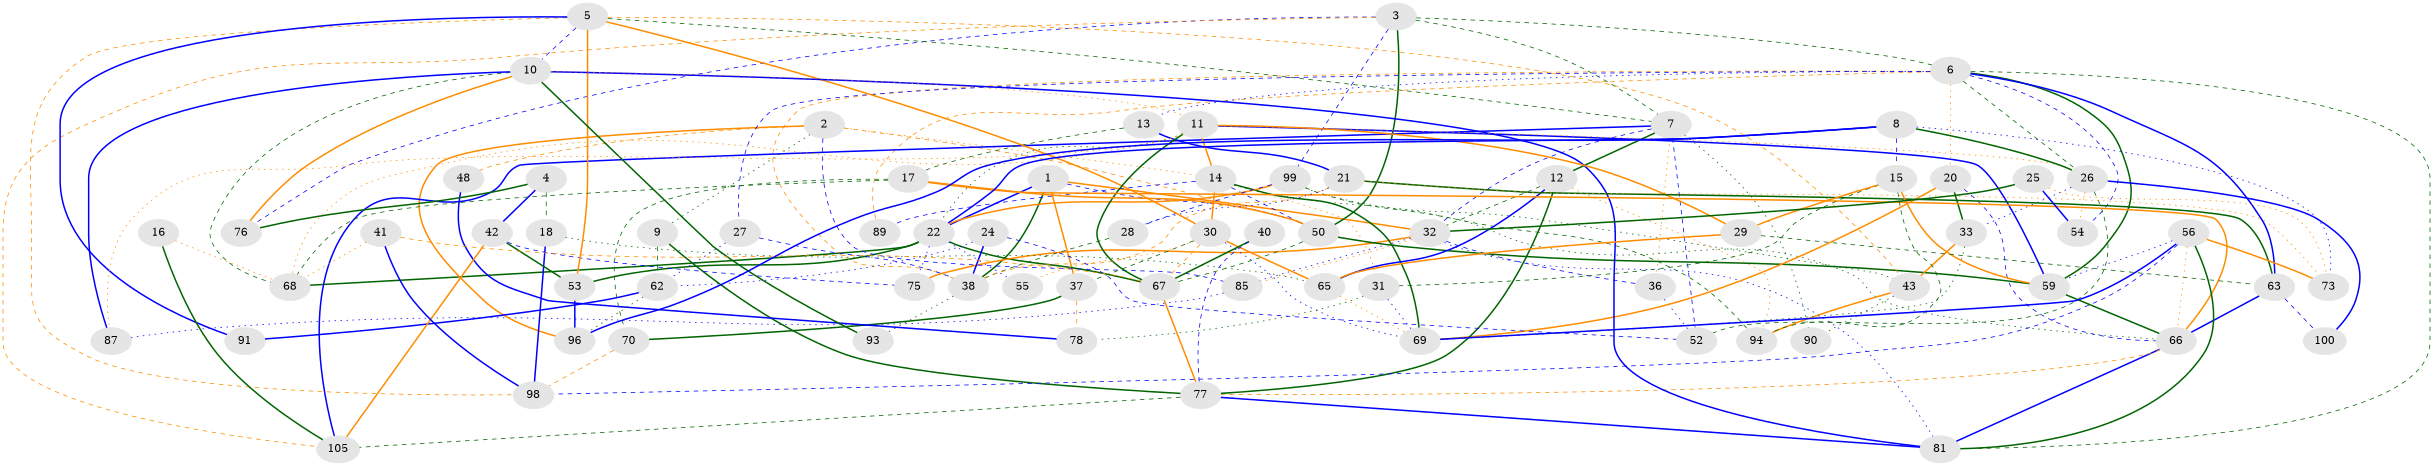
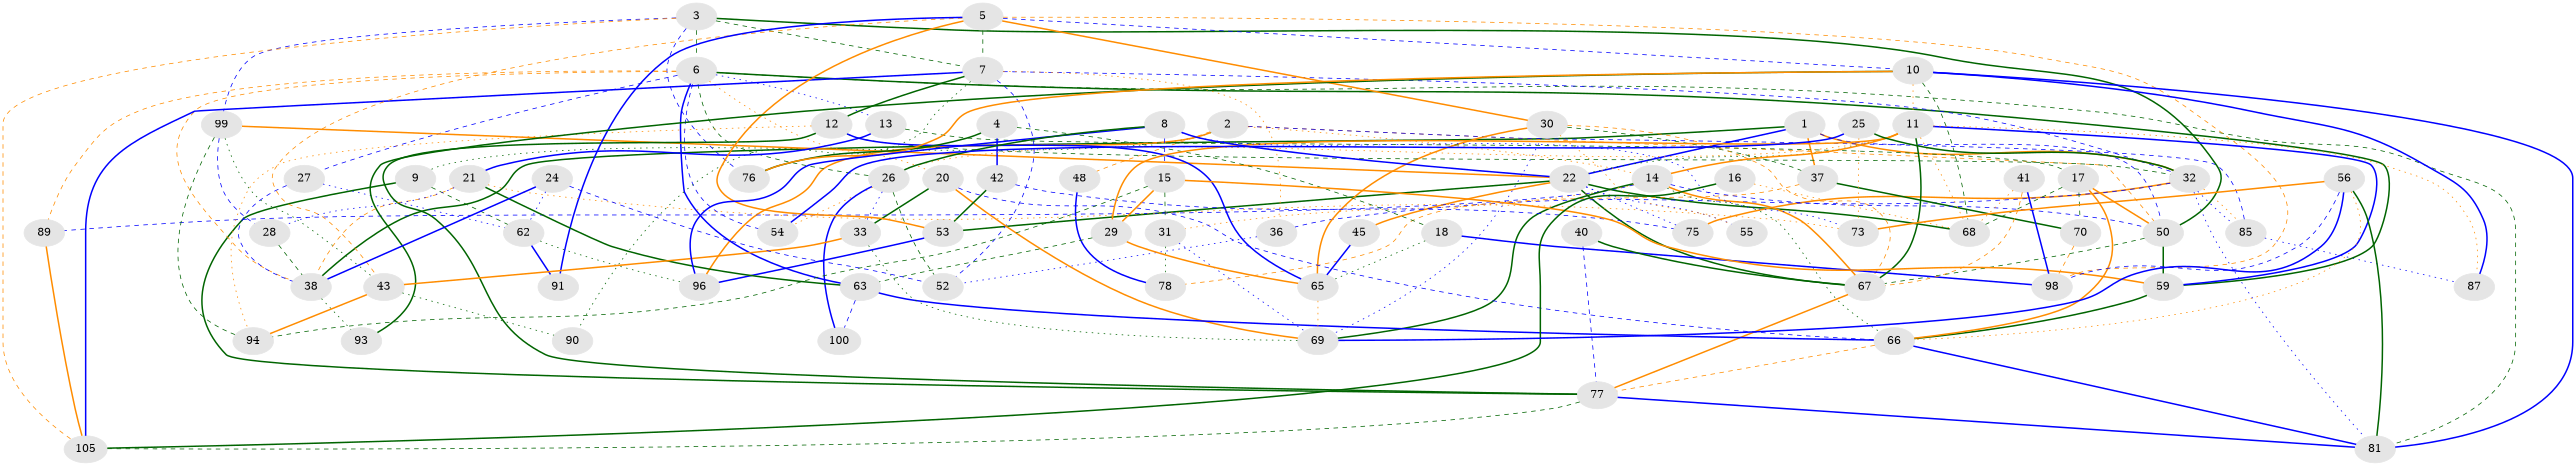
edge "14" -- "30": now "14" -- "67"
node "45": added
edge "56" -- "59": removed
edge "42" -- "105": now "89" -- "105"
